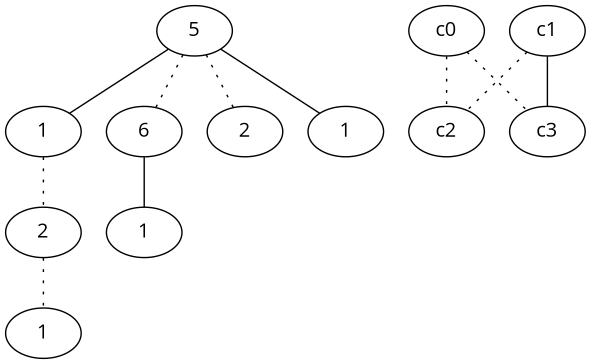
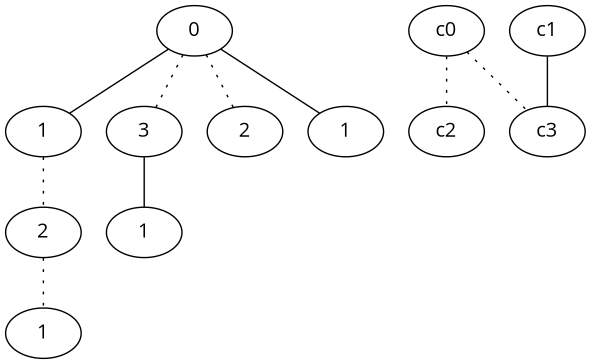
node "5": label "5" -> "0"
edge "c1" -- "c2": removed
node "6": label "6" -> "3"
